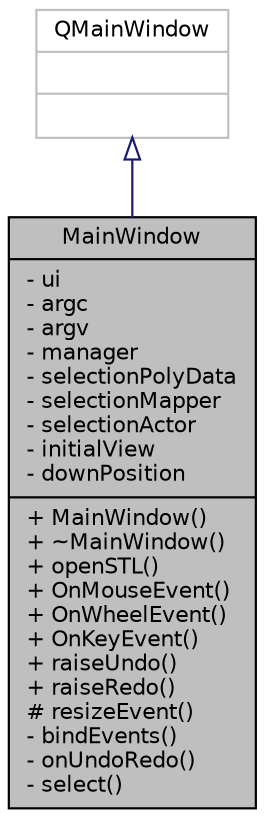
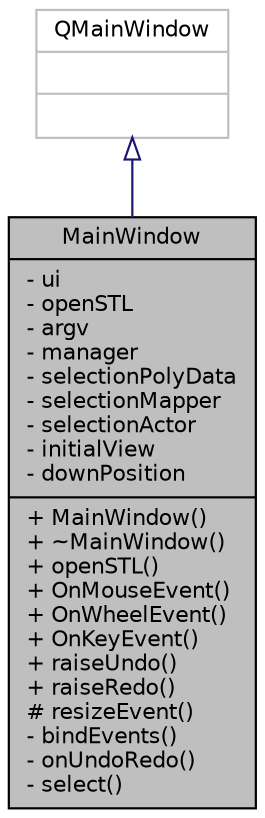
node "MainWindow": text "- argc" -> "- openSTL"
